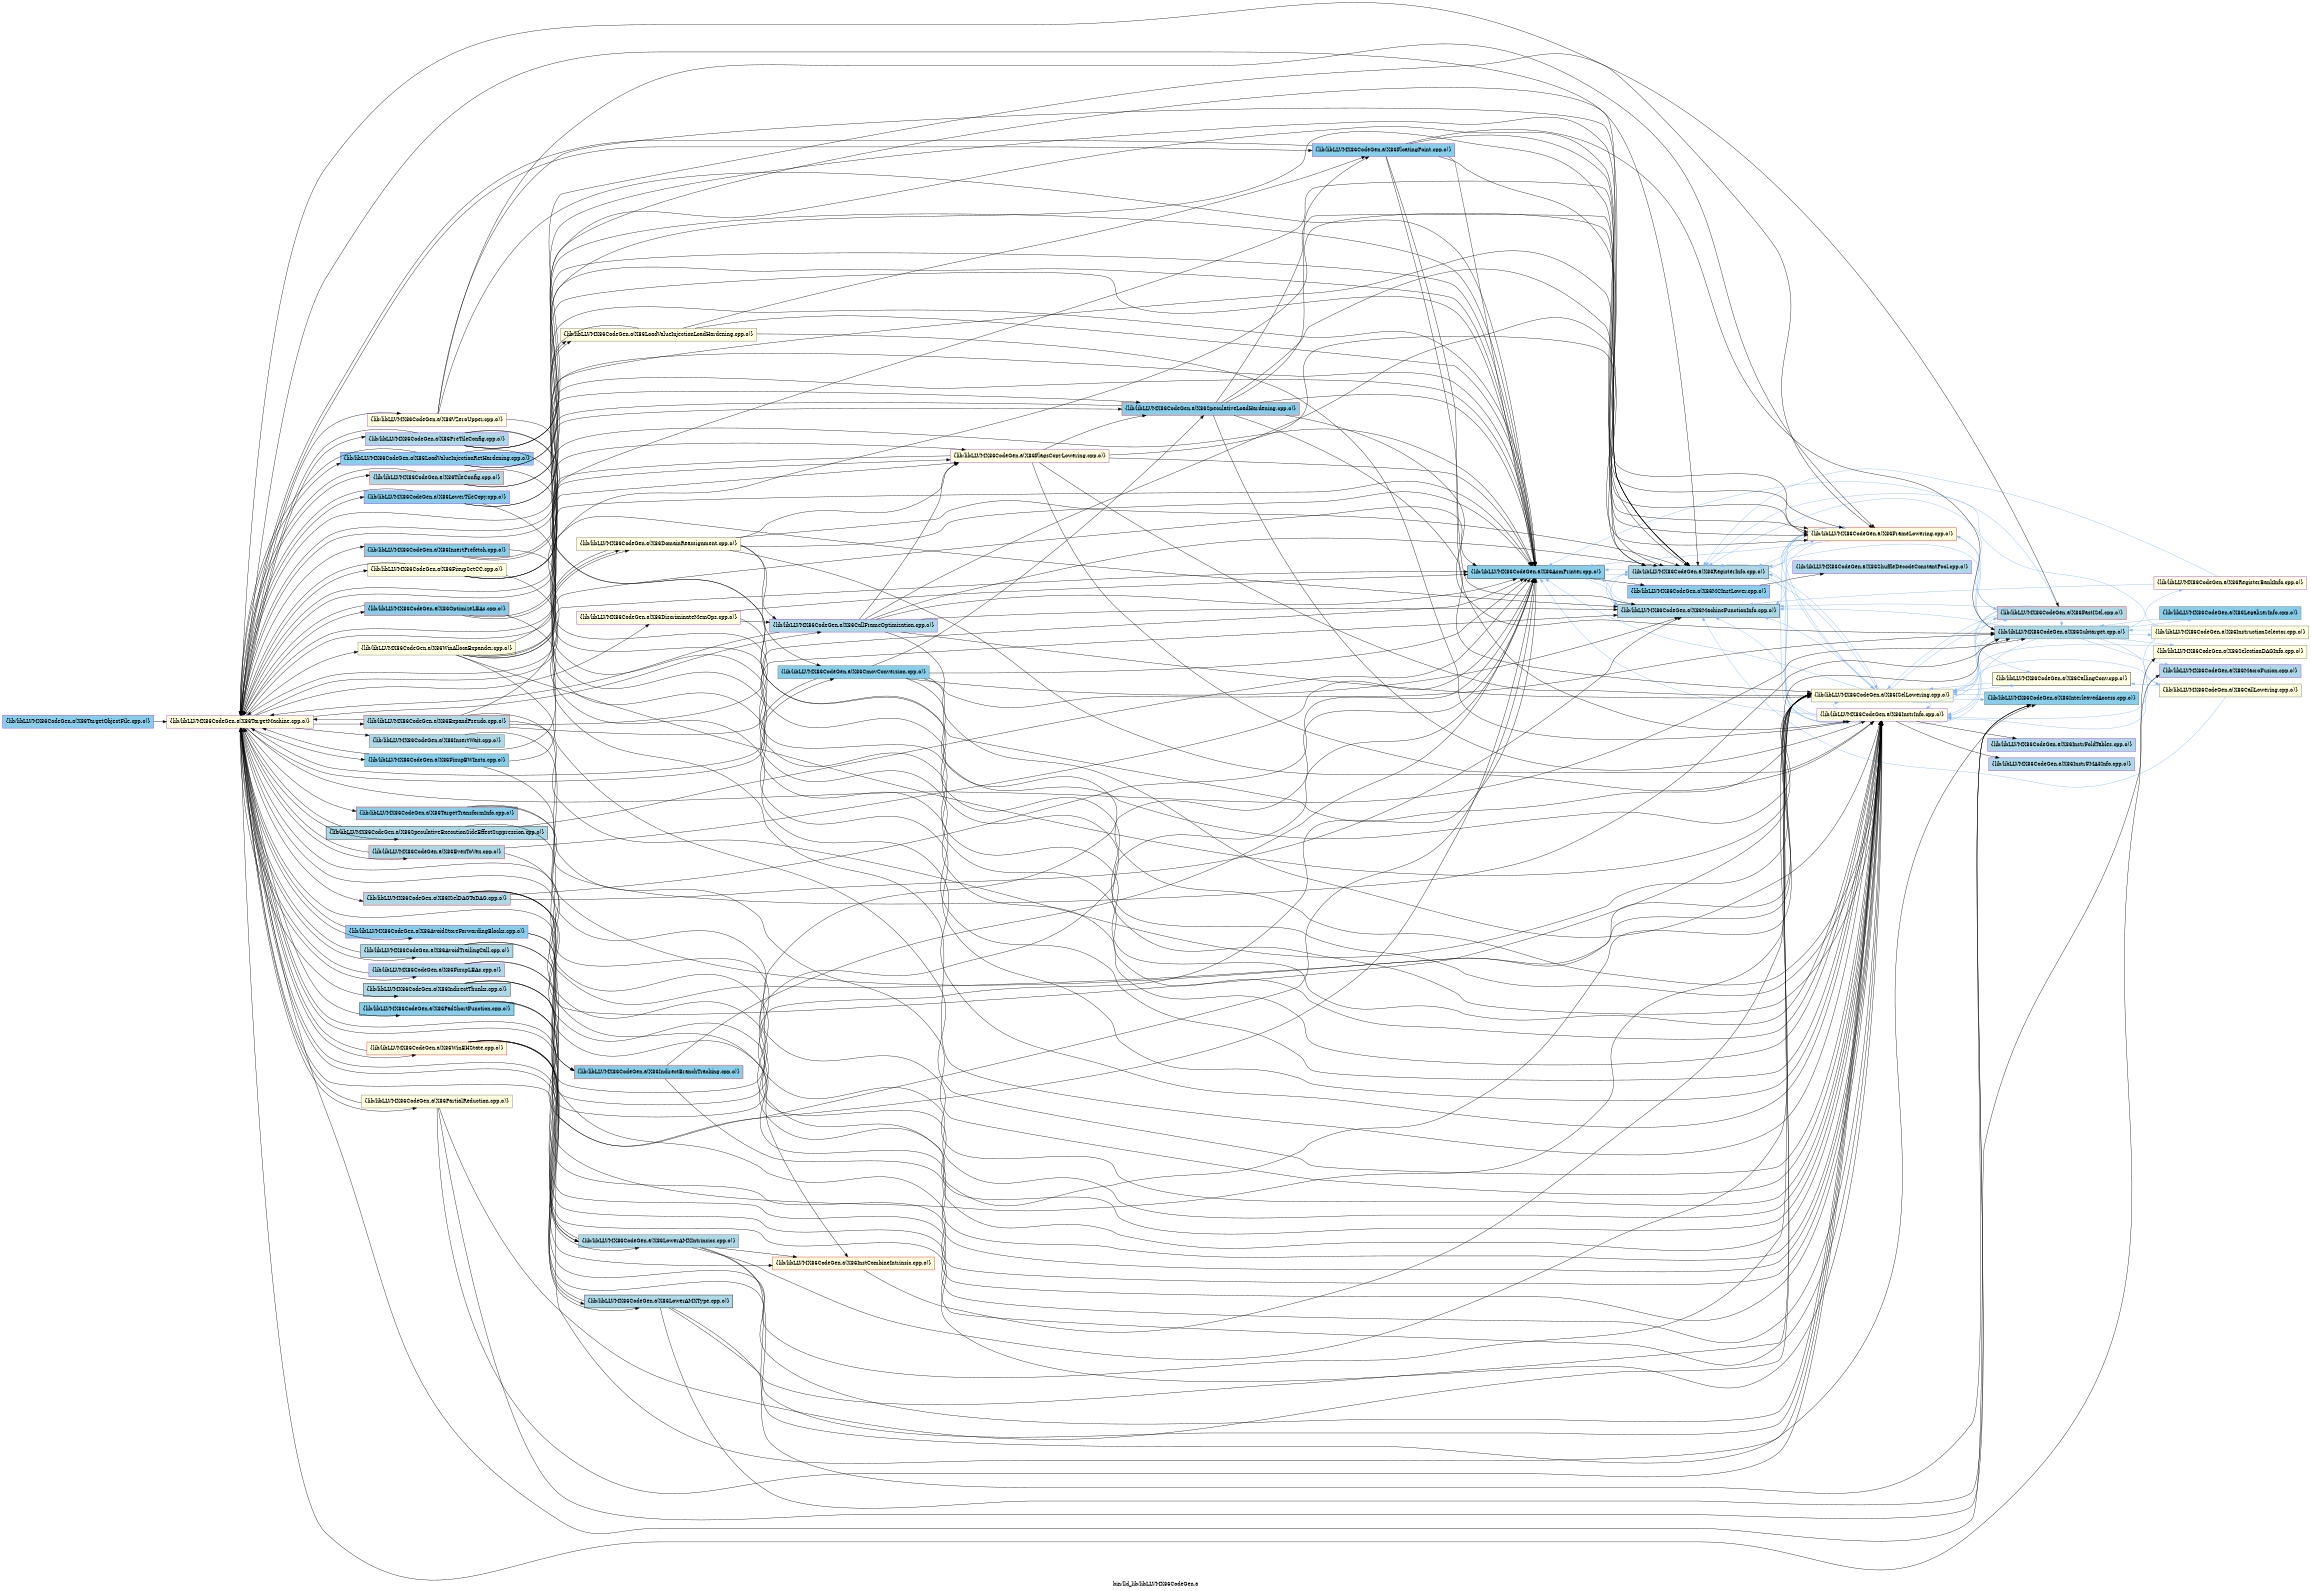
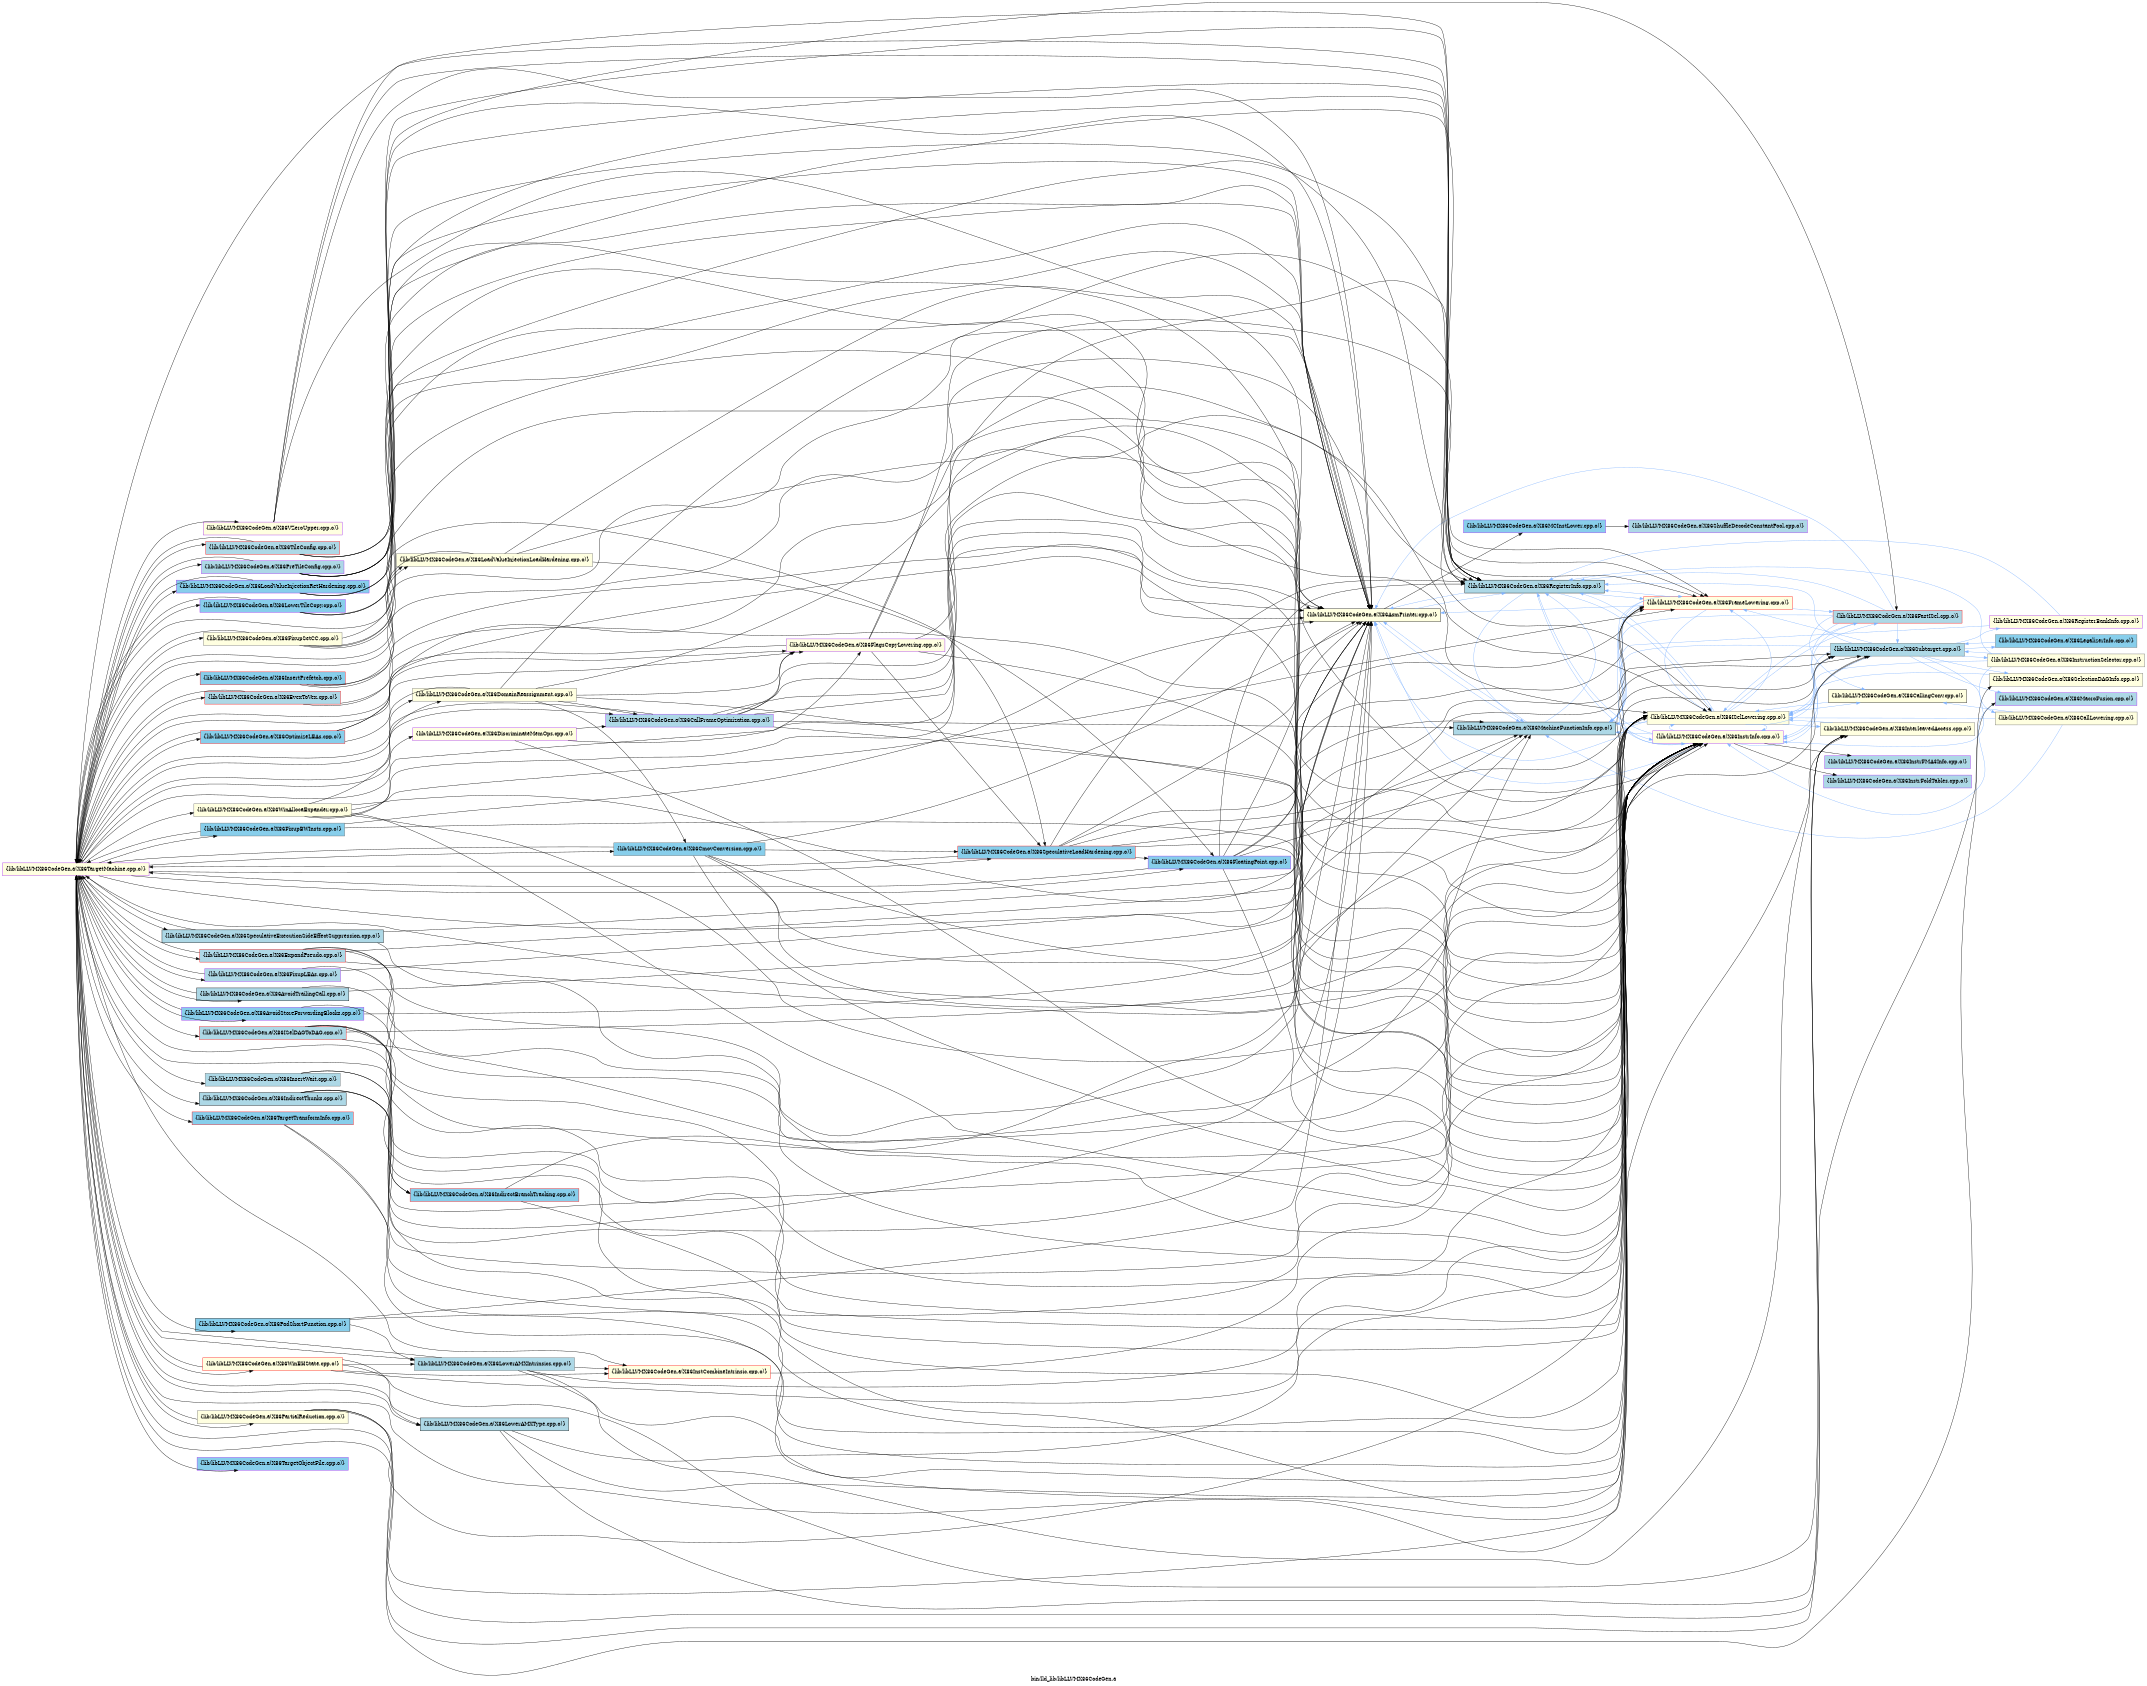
node "{lib/libLLVMX86CodeGen.a(X86AsmPrinter.cpp.o)}": fillcolor skyblue -> lightyellow
edge "{lib/libLLVMX86CodeGen.a(X86InstructionSelector.cpp.o)}" -> "{lib/libLLVMX86CodeGen.a(X86ISelLowering.cpp.o)}": added
node "{lib/libLLVMX86CodeGen.a(X86InterleavedAccess.cpp.o)}": fillcolor skyblue -> lightyellow
edge "{lib/libLLVMX86CodeGen.a(X86TargetObjectFile.cpp.o)}" -> "{lib/libLLVMX86CodeGen.a(X86TargetMachine.cpp.o)}": reversed
